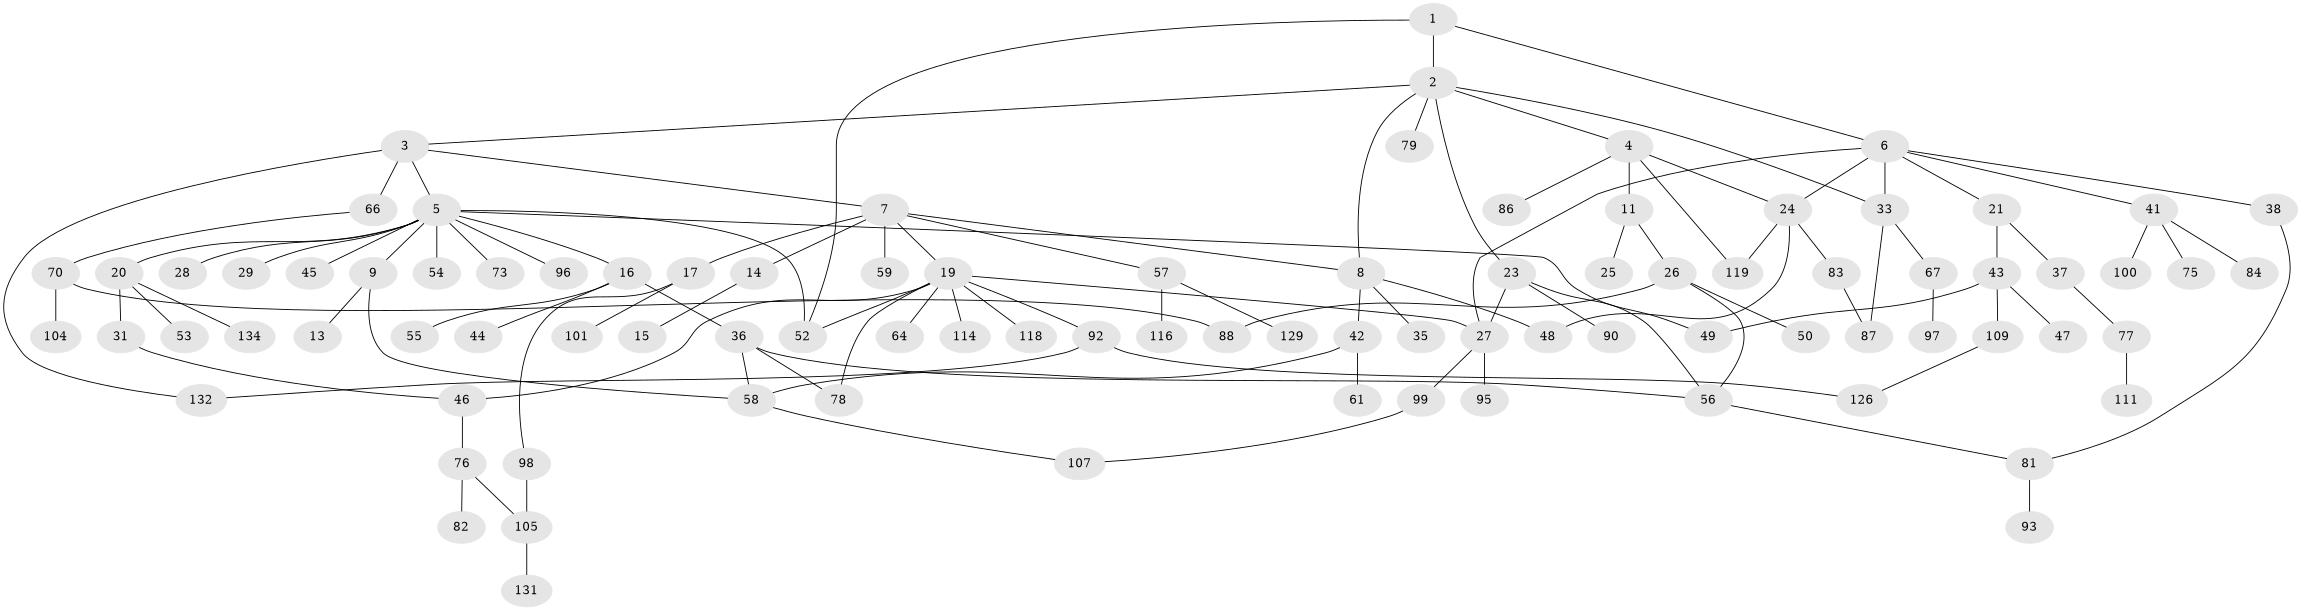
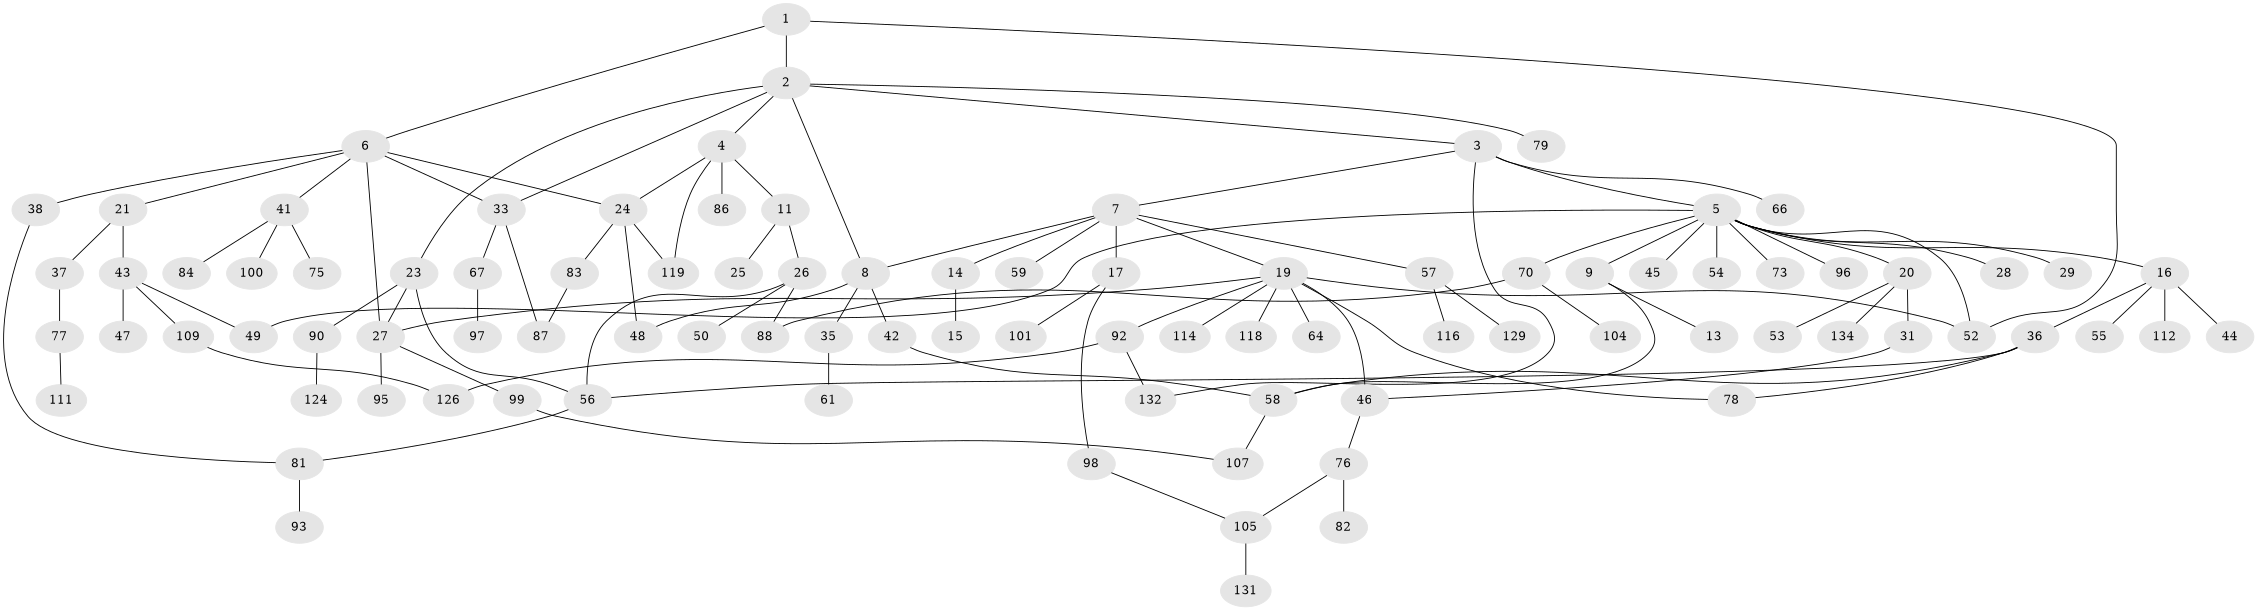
edge "66" -- "70": now "5" -- "70"
node "112": added
edge "42" -- "61": now "35" -- "61"
node "124": added
